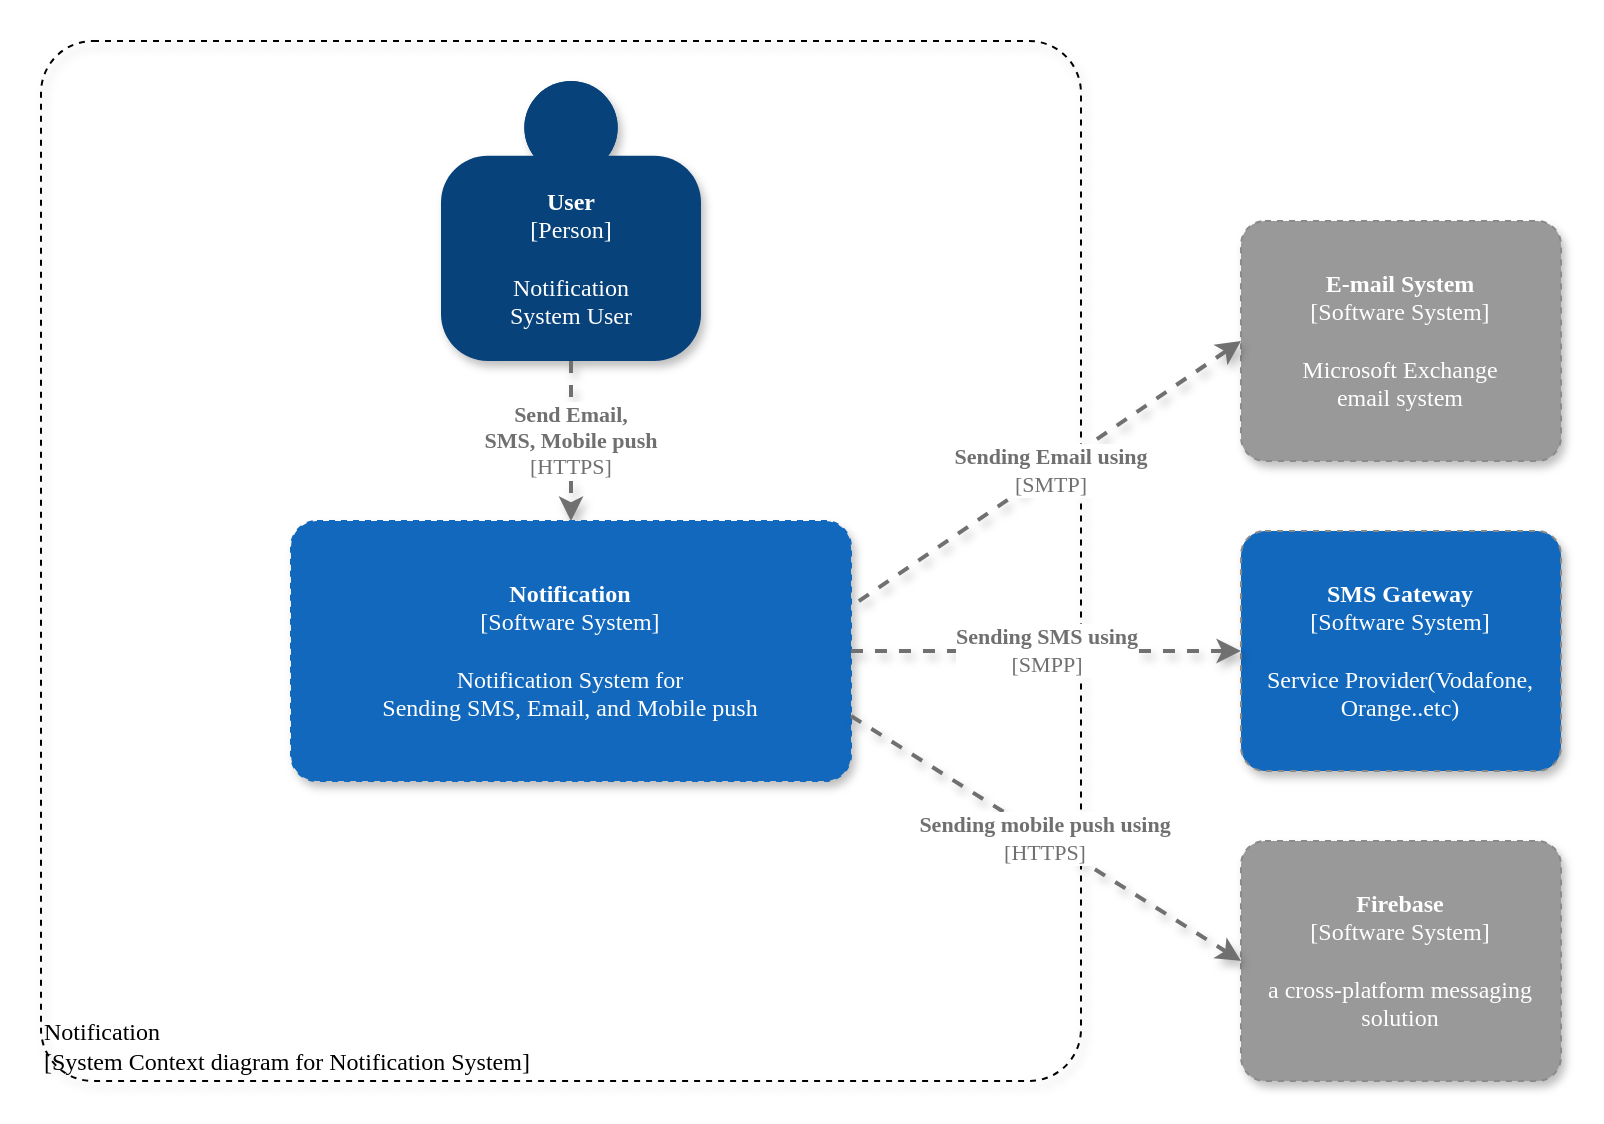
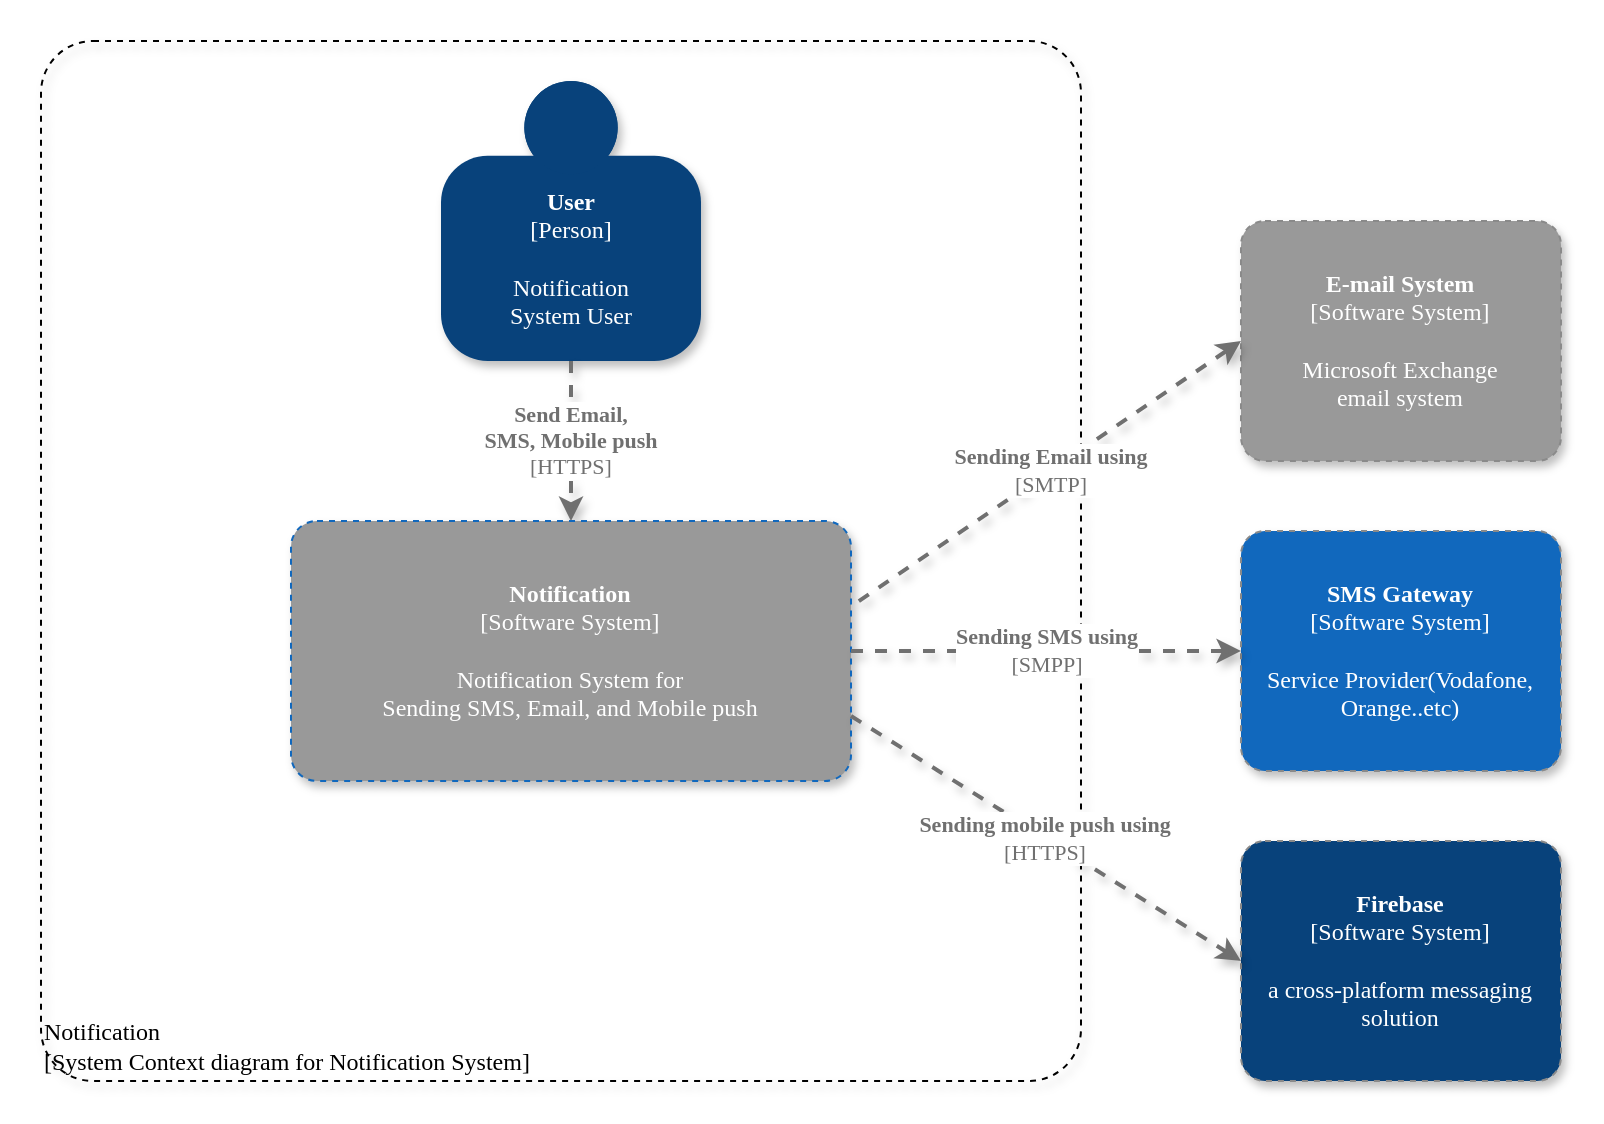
node "Notification [Software System] Notification System for Sending SMS, Email, and Mobile push": fillcolor #1168bd -> #999999
node "Firebase [Software System] a cross-platform messaging solution": fillcolor #999999 -> #08427b
